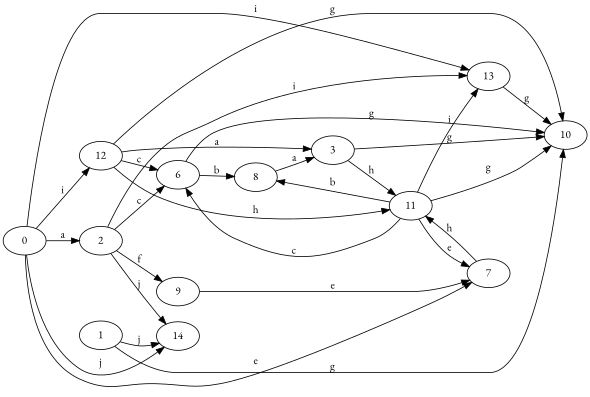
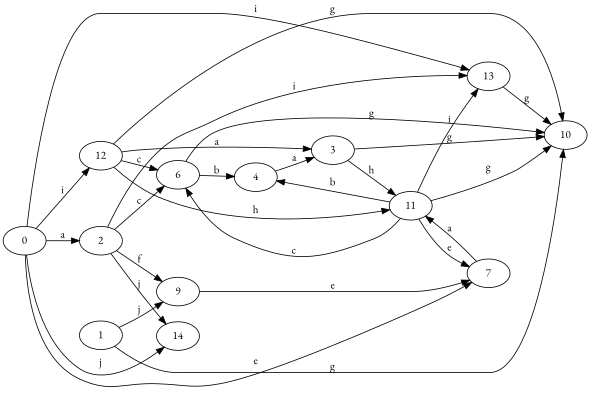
node "8": label "8" -> "4"
edge "7" -> "11": label "h" -> "a"
edge "1" -> "14": now "1" -> "9"
